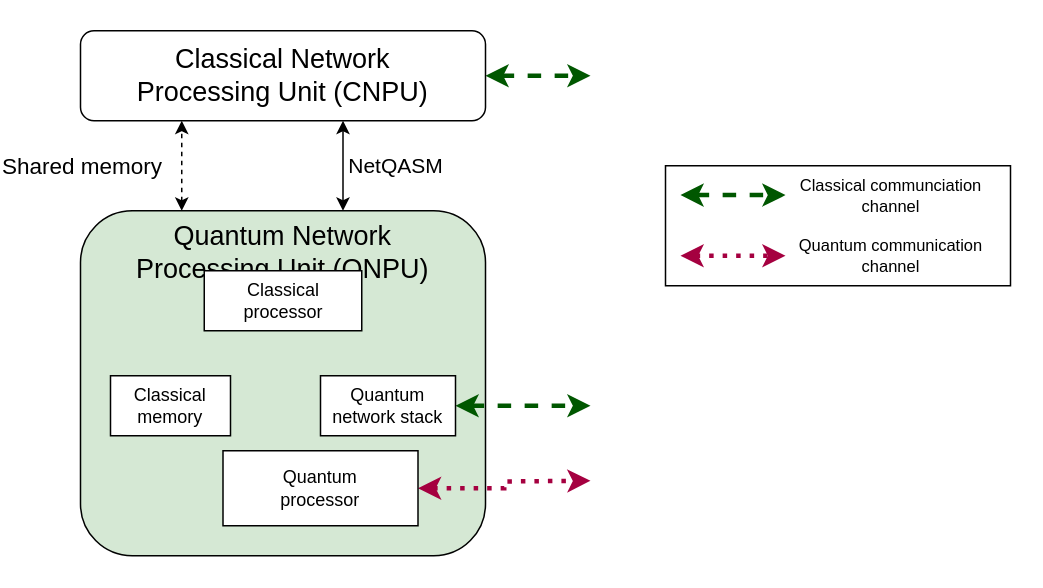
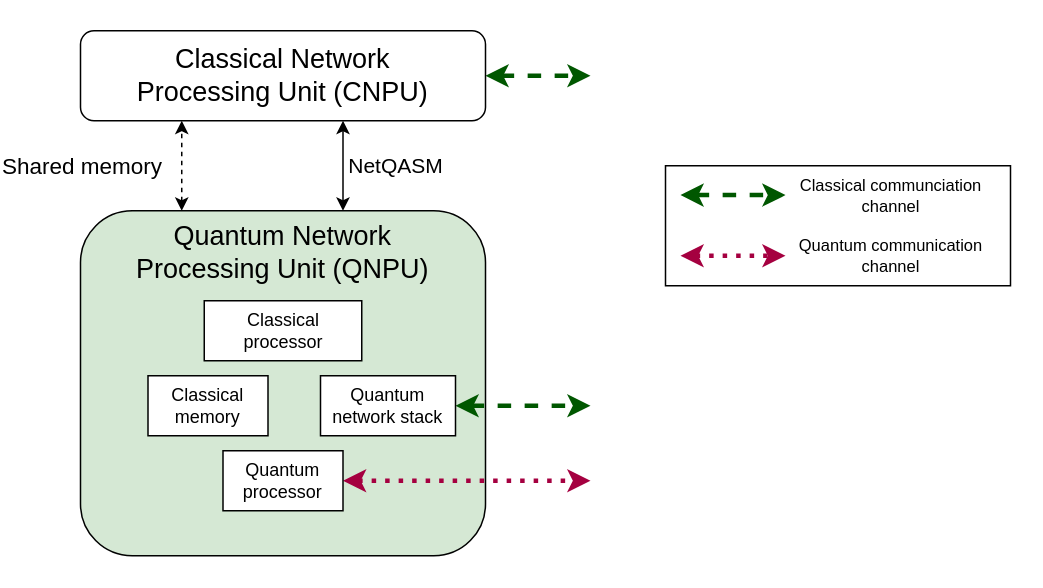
node "Classical processor": moved (283, 301) -> (283, 331)
node "Classical memory": moved (170, 406) -> (208, 406)
node "Quantum processor": size 195x75 -> 120x60
